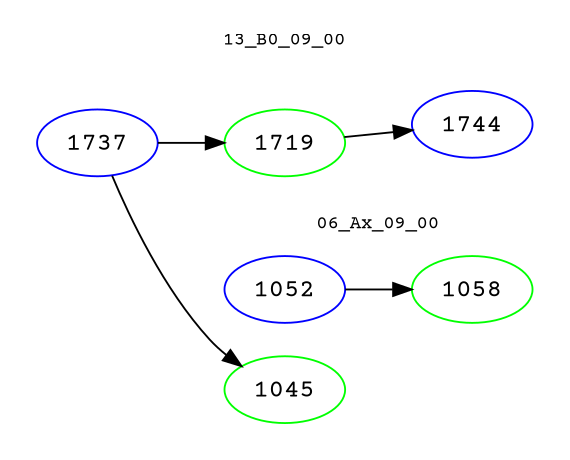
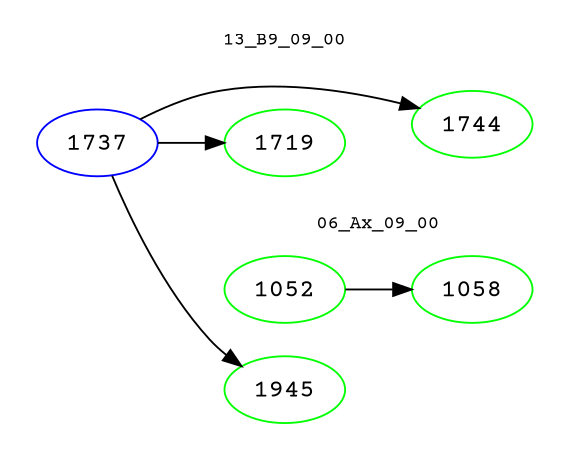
cluster "13_B0_09_00": label "13_B0_09_00" -> "13_B9_09_00"
node "1744": color blue -> green
edge "1719" -> "1744": now "1737" -> "1744"
node "1052": color blue -> green
node "1045": label "1045" -> "1945"
